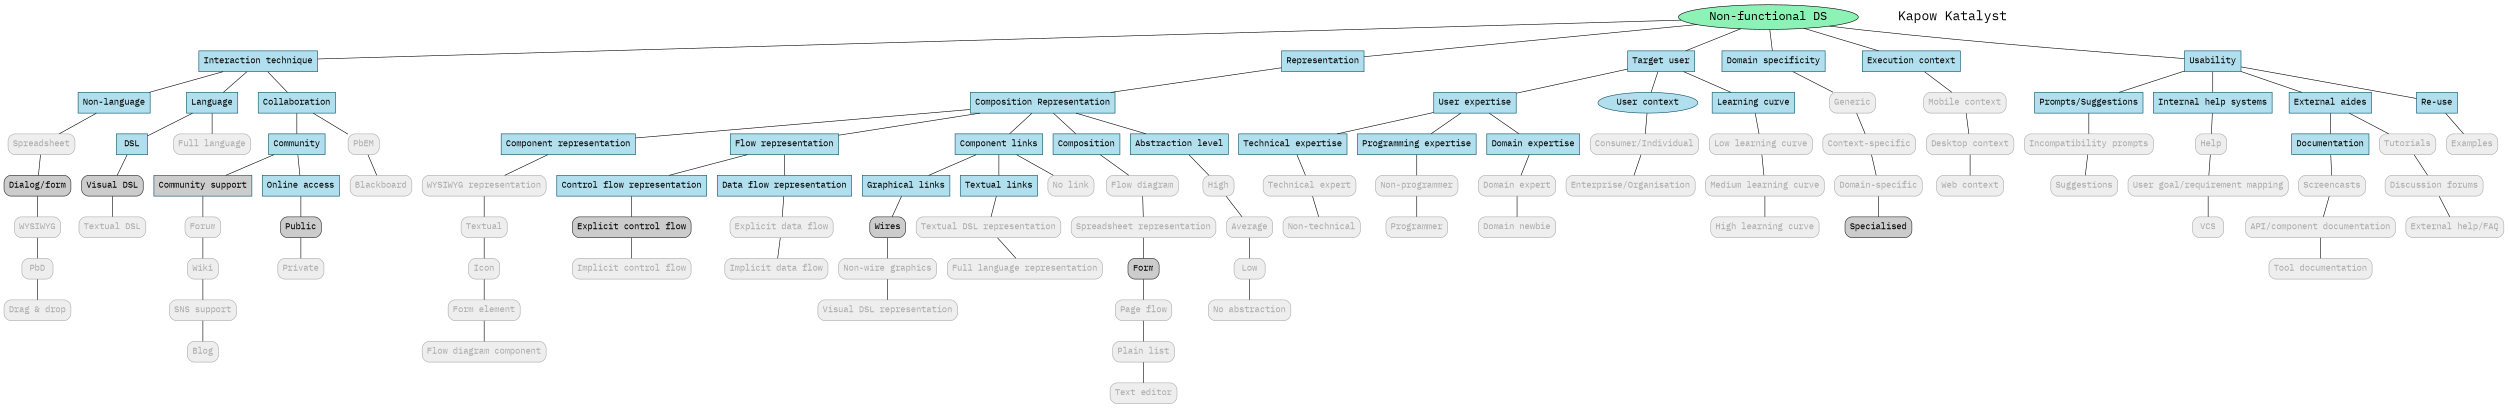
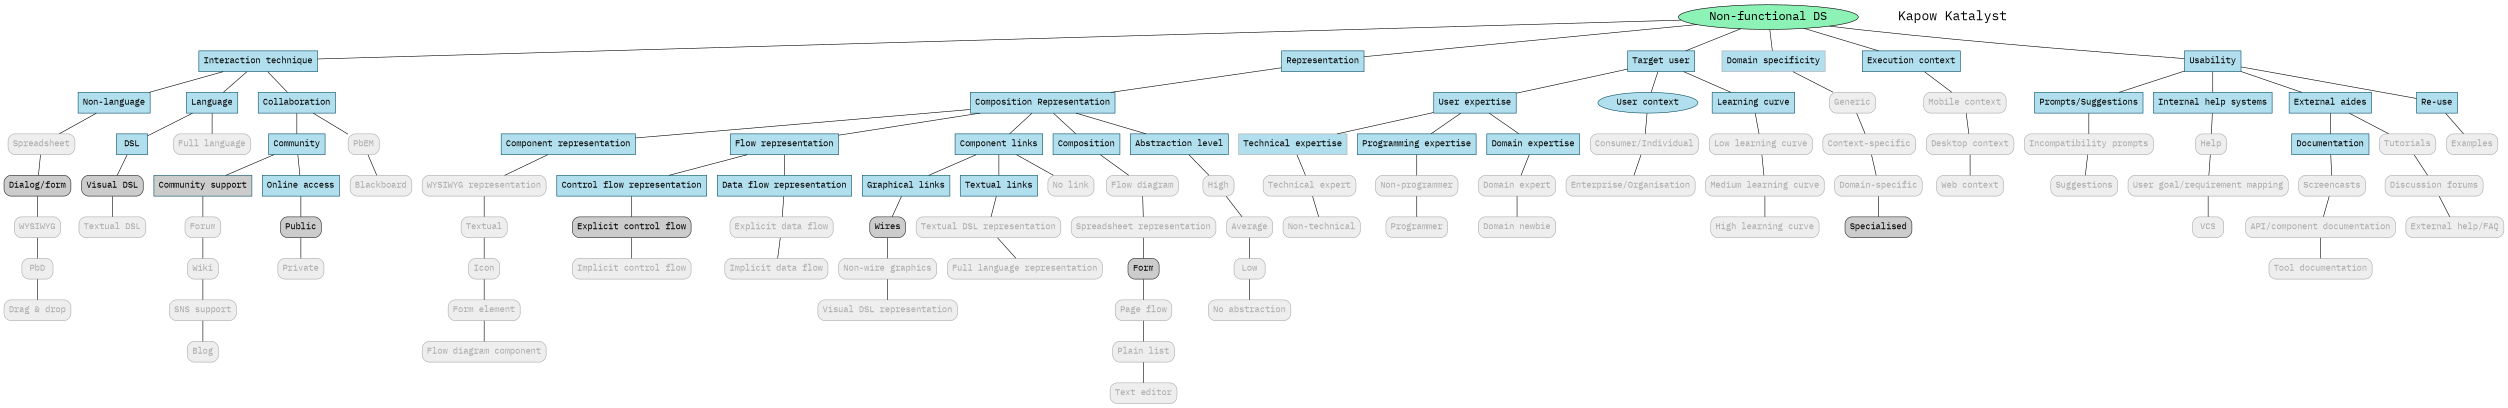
node "Domain specificity": color #004a63 -> #aaaaaa
node "Technical expertise": color #004a63 -> #aaaaaa
